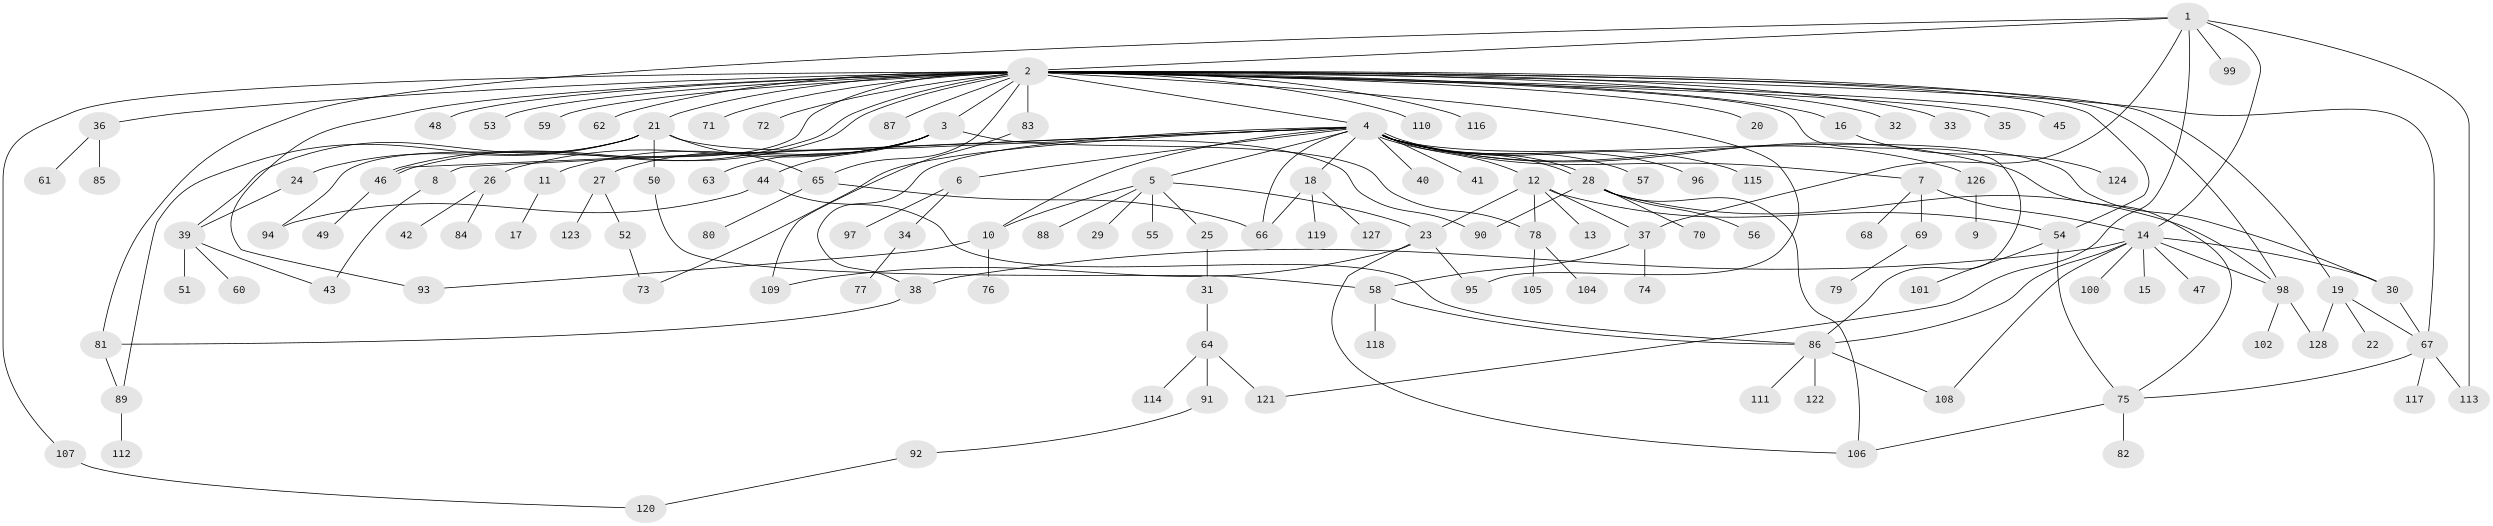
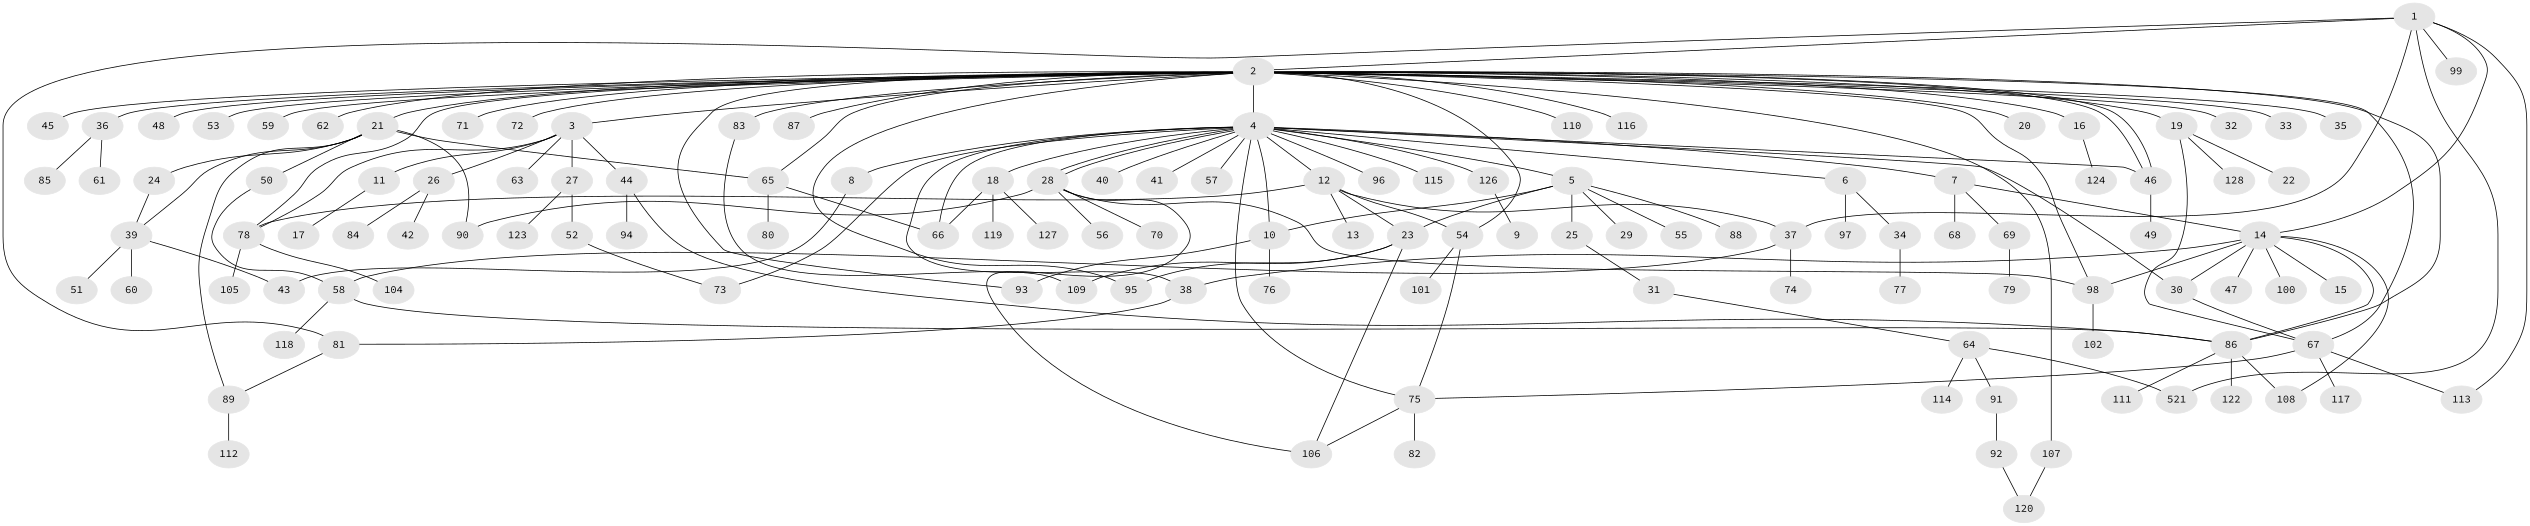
edge "2" -- "94": now "2" -- "78"
edge "98" -- "128": removed
node "121": label "121" -> "521"
